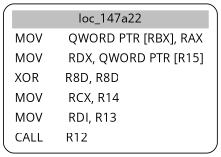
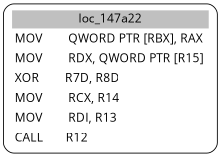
node "loc_147a22": text "XOR        R8D, R8D" -> "XOR        R7D, R8D"
